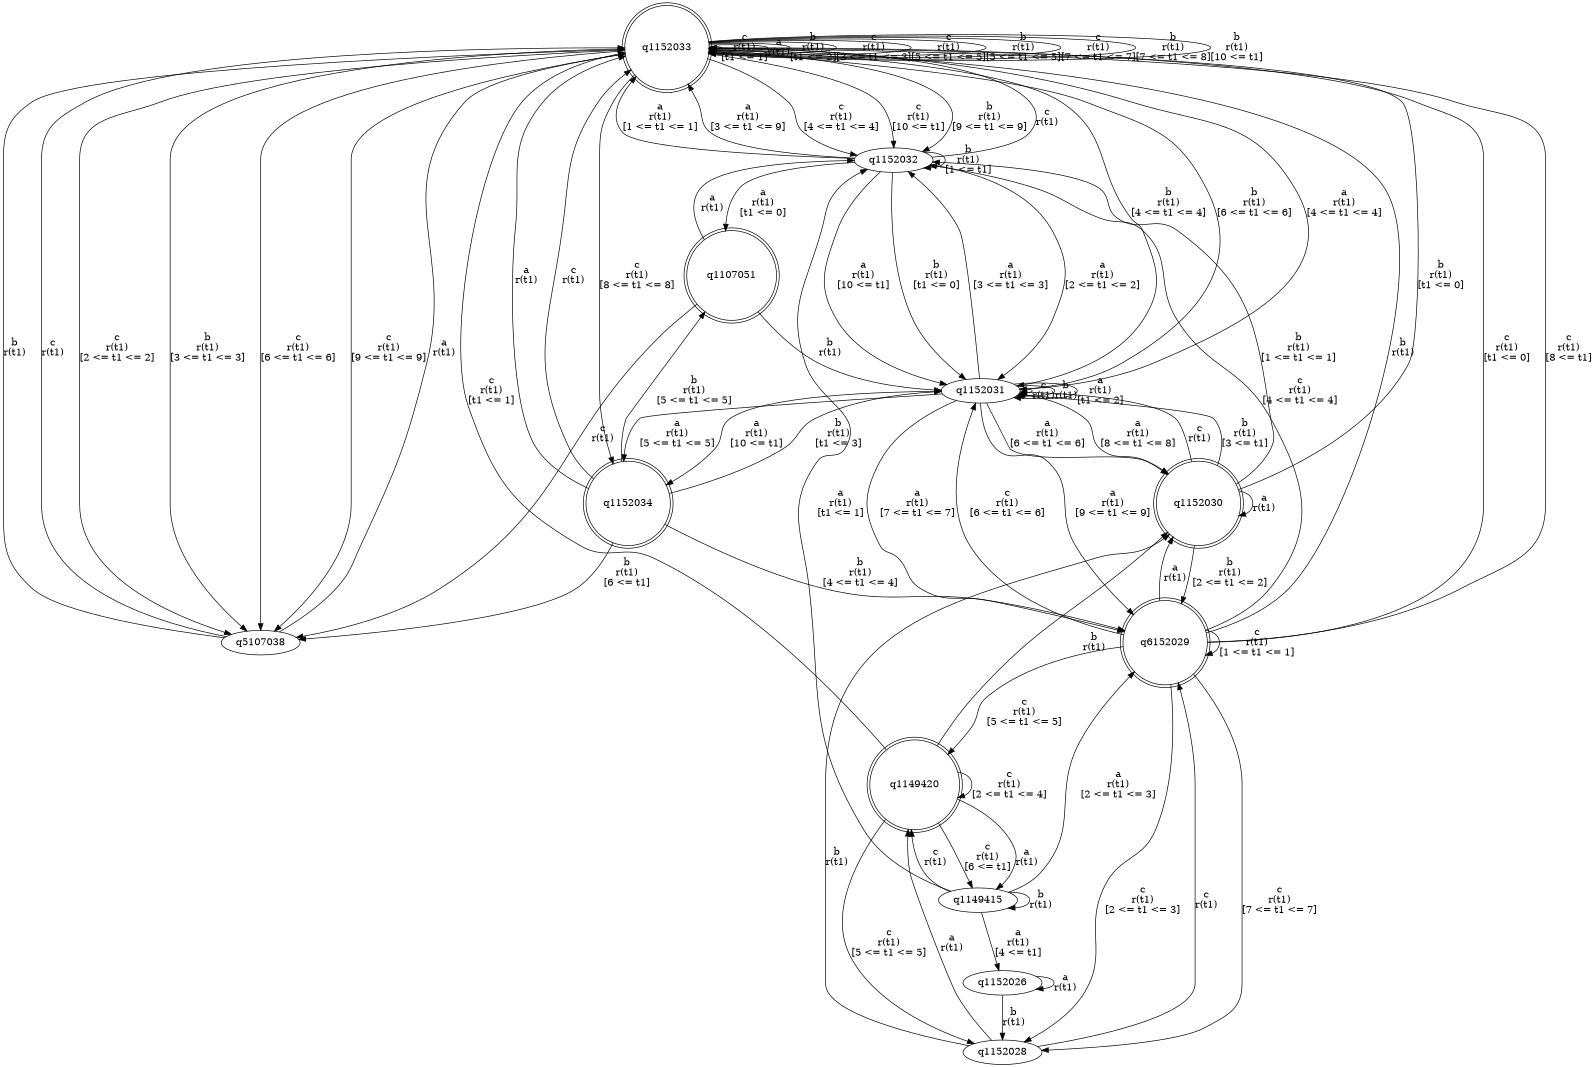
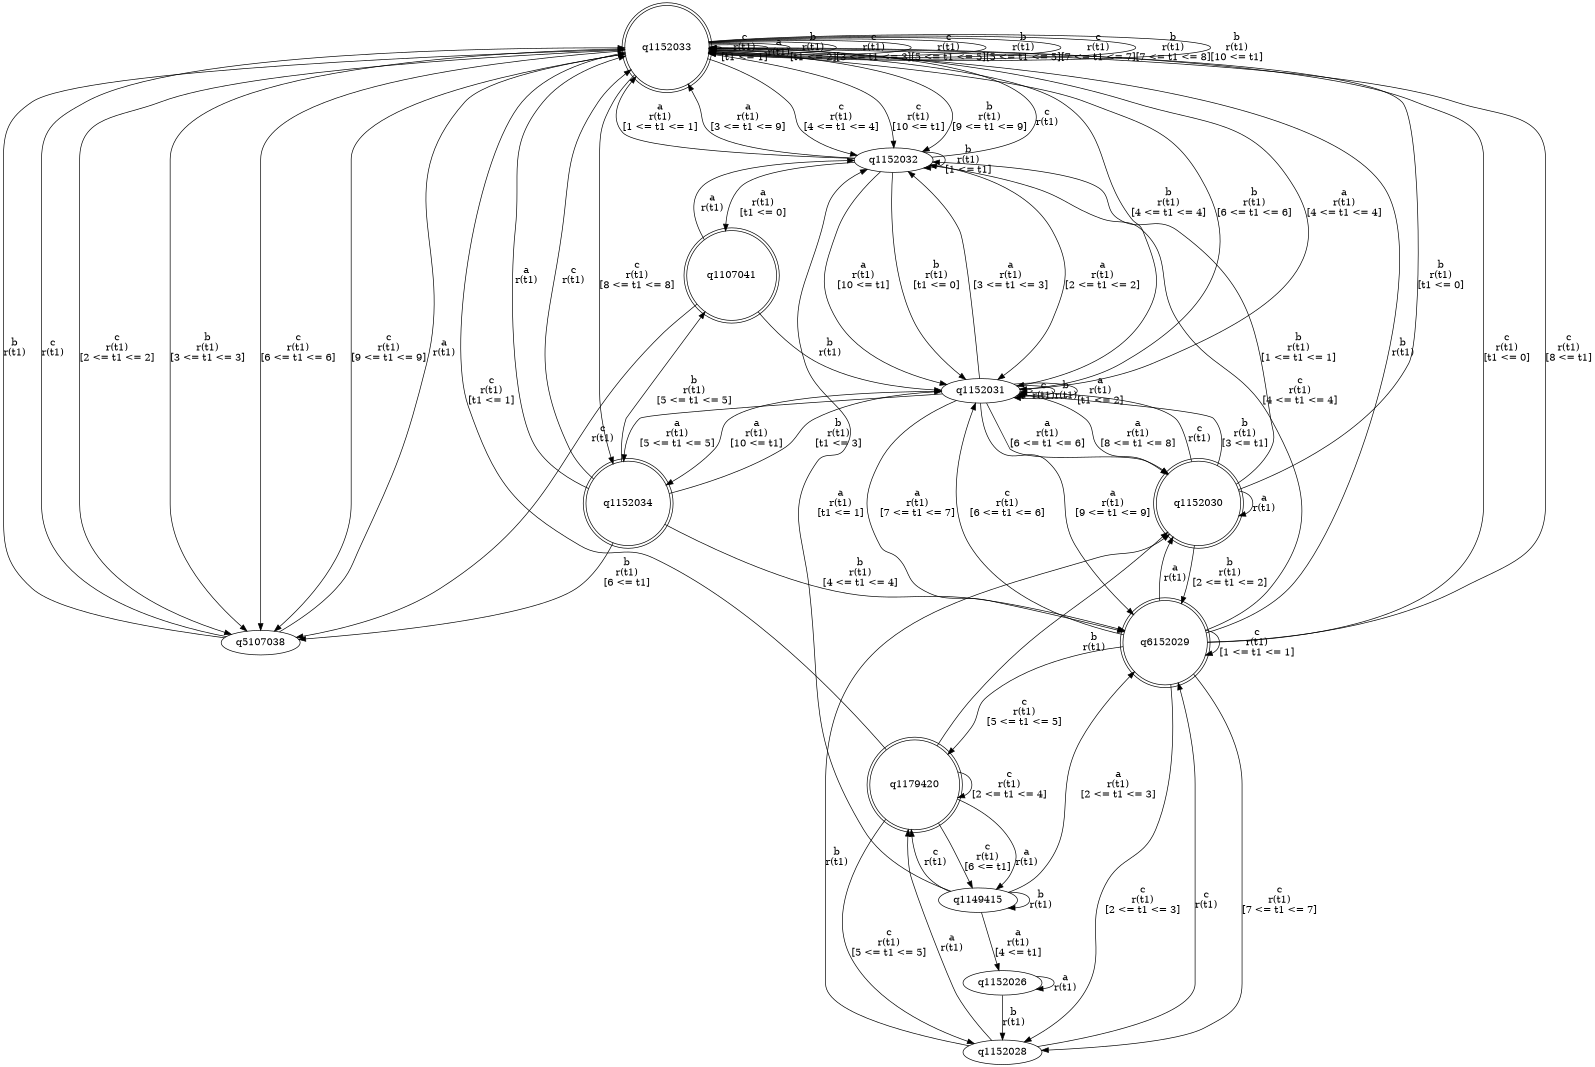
node "q1107051": label "q1107051" -> "q1107041"
node "q1149420": label "q1149420" -> "q1179420"
